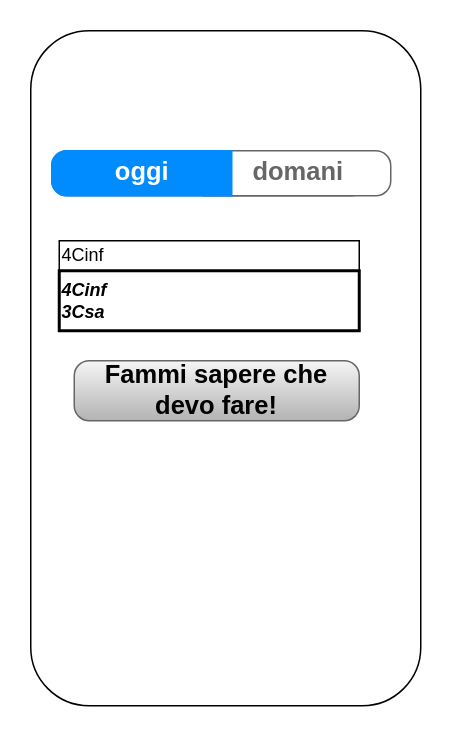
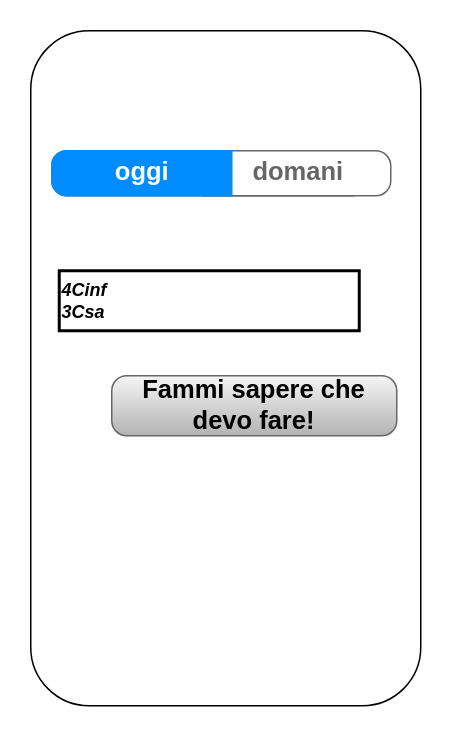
node "4Cinf": removed
node "Fammi sapere che devo fare!": moved (217, 391) -> (254, 406)
